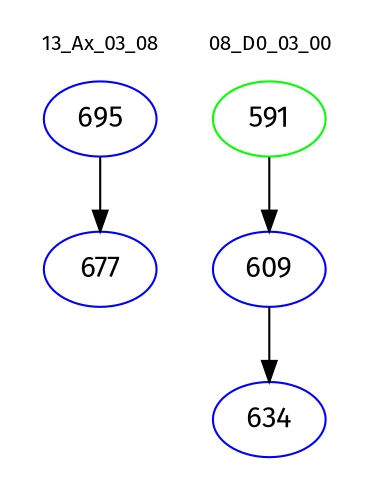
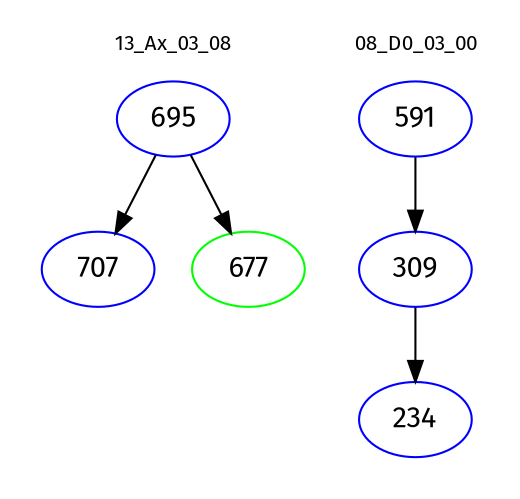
node "591": color green -> blue
node "707": added
node "677": color blue -> green
node "609": label "609" -> "309"
node "634": label "634" -> "234"
